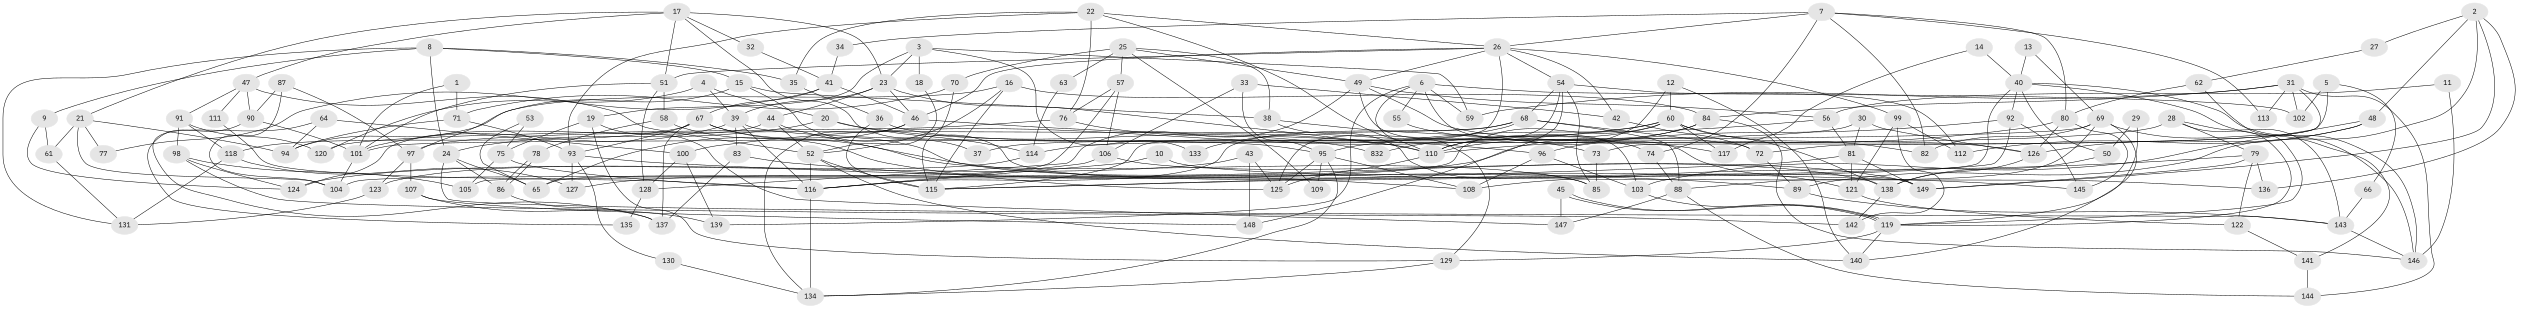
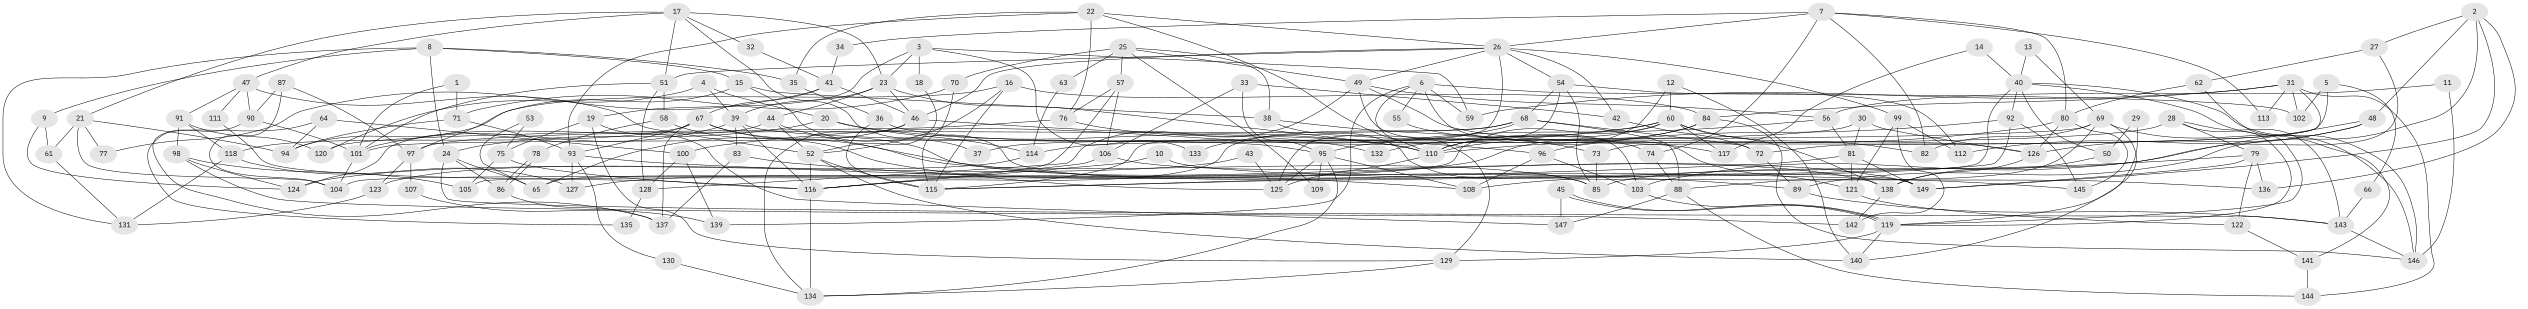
node "832": label "832" -> "132"
edge "27" -- "85": added
node "148": removed
